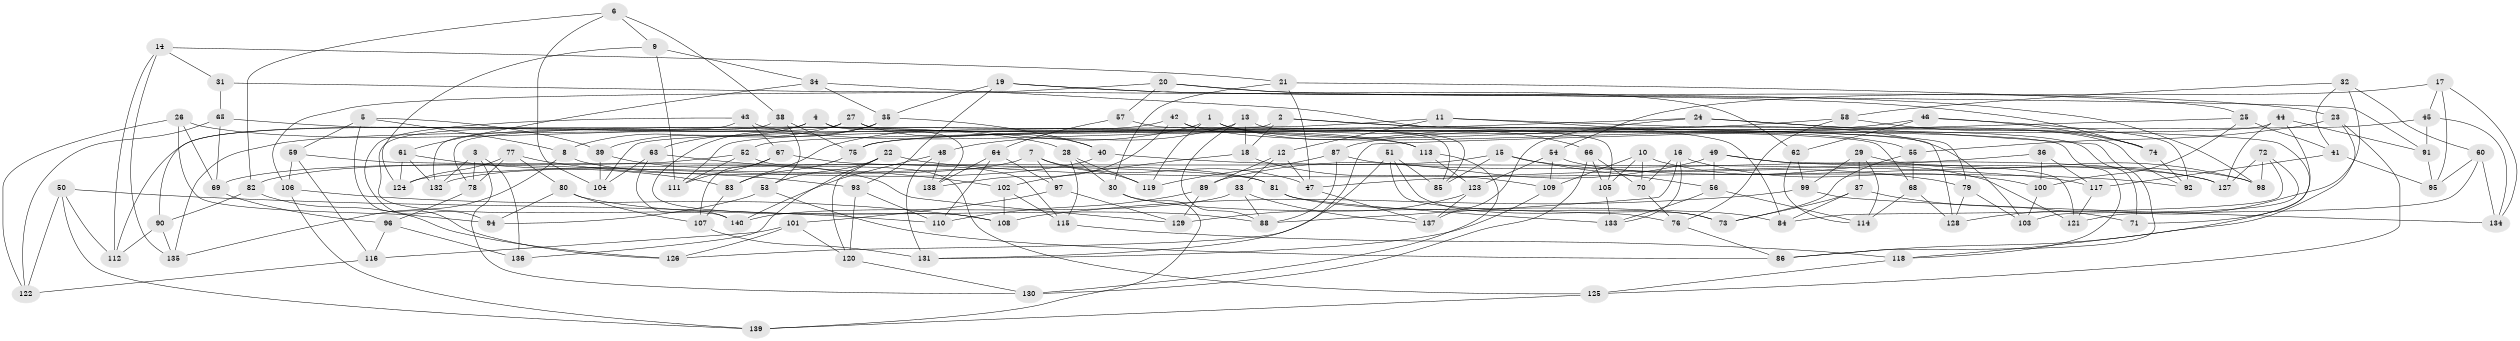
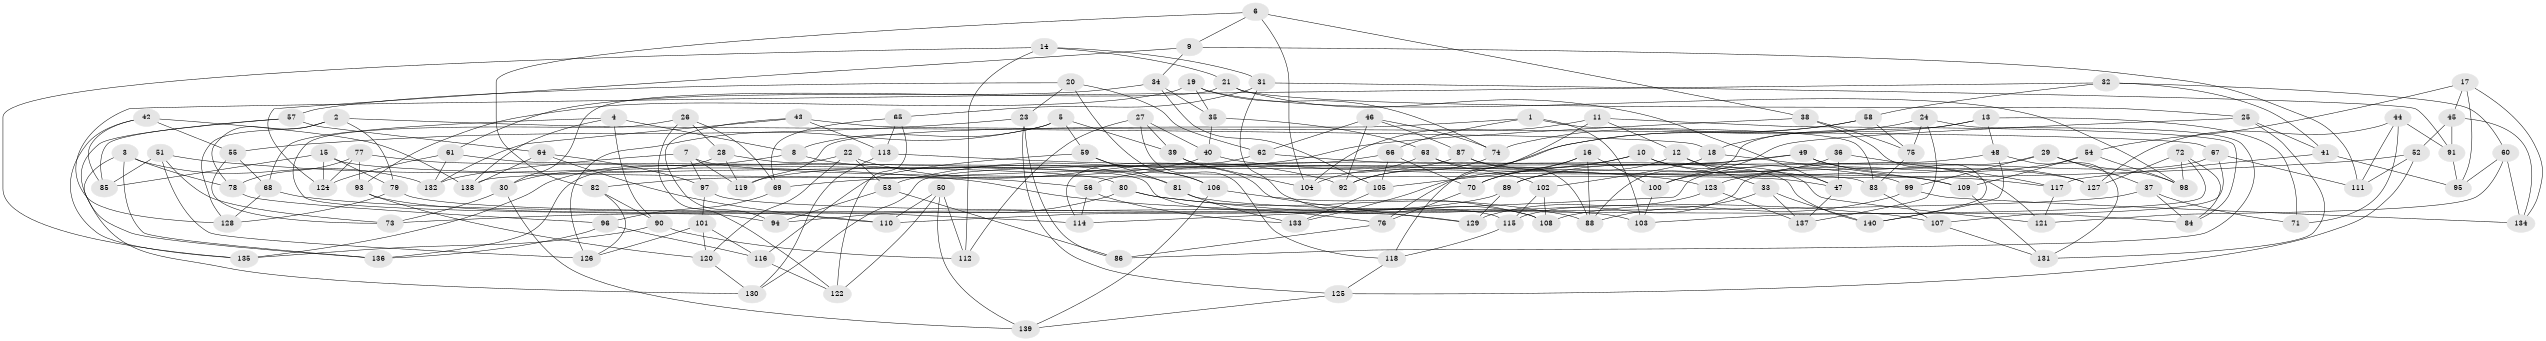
edge "35" -- "108": now "31" -- "108"
edge "57" -- "136": added
